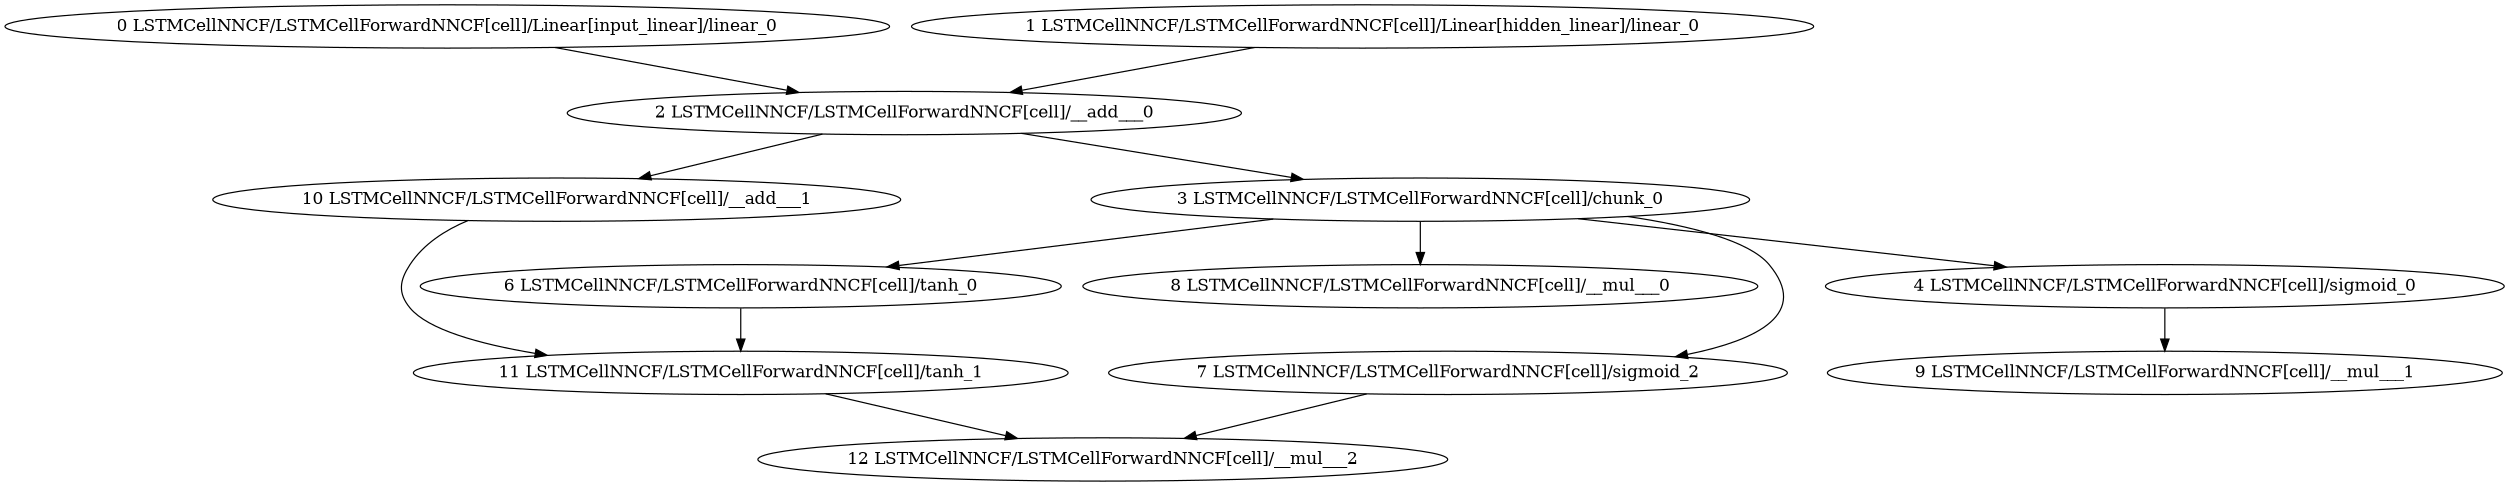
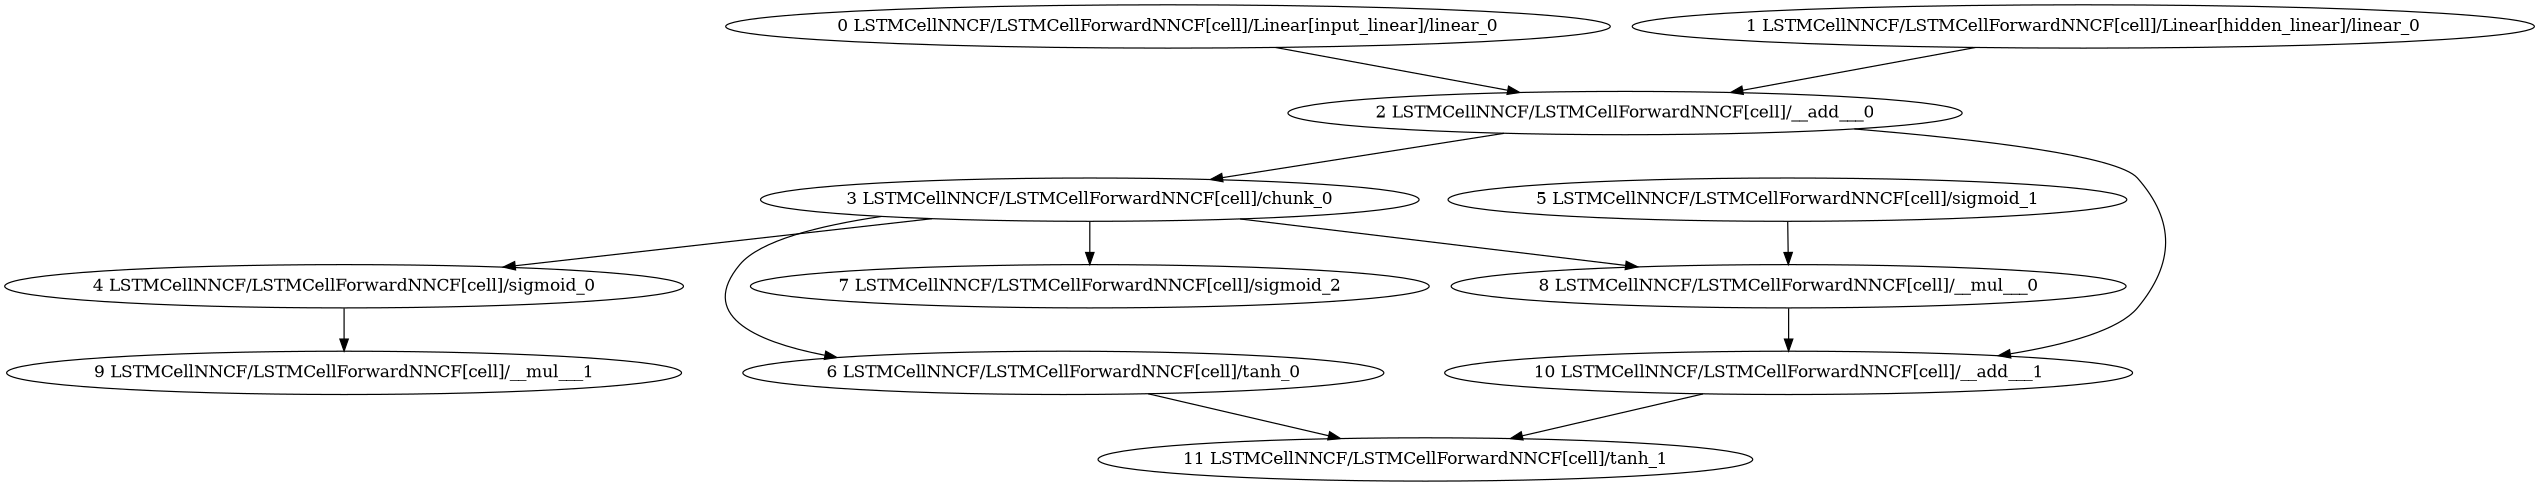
node "5 LSTMCellNNCF/LSTMCellForwardNNCF[cell]/sigmoid_1": added
edge "8 LSTMCellNNCF/LSTMCellForwardNNCF[cell]/__mul___0" -> "10 LSTMCellNNCF/LSTMCellForwardNNCF[cell]/__add___1": added
node "12 LSTMCellNNCF/LSTMCellForwardNNCF[cell]/__mul___2": removed
